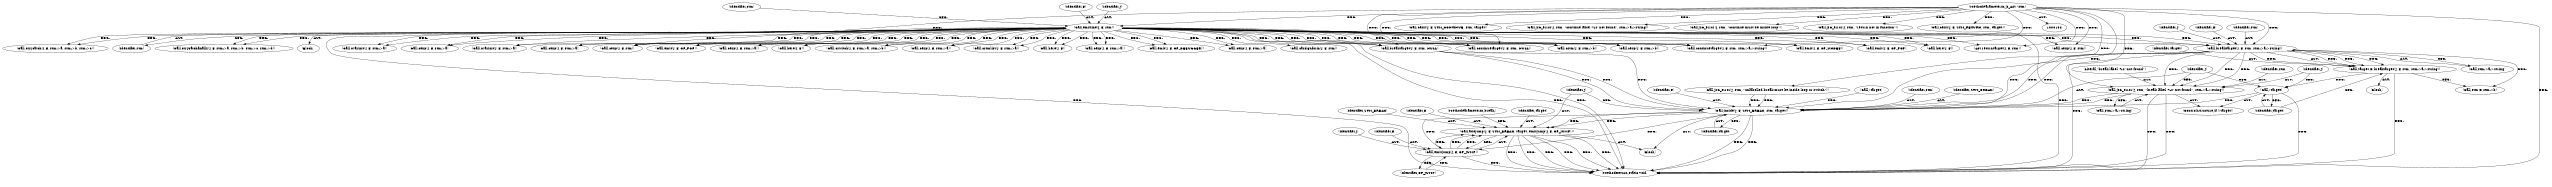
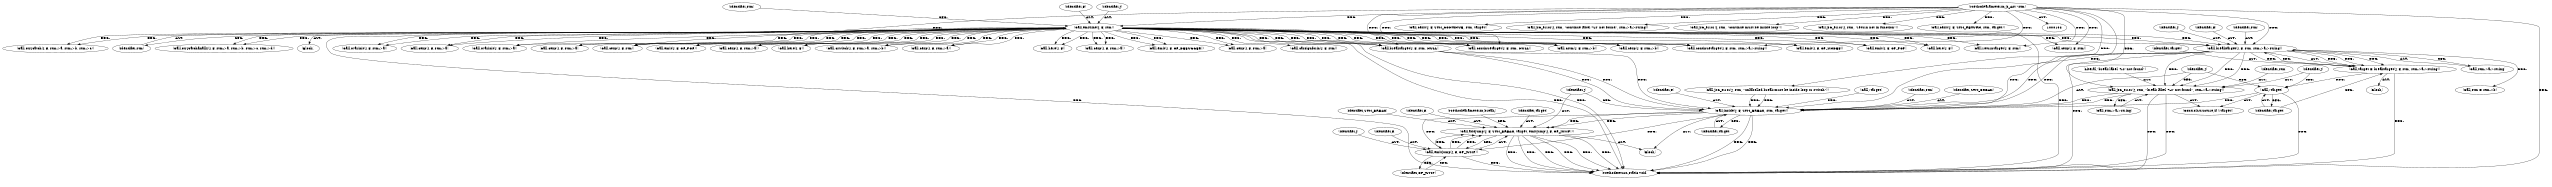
node "(Call,cstmlist(J, F, stm->a))": removed
node "(Ast,returntarget(J, F, stm))": label "(Ast,returntarget(J, F, stm))" -> "(Call,returntarget(J, F, stm))"
edge "(Call,target = breaktarget(J, F, stm, stm->a->string))" -> "(Call,stm = stm->b)": now "(Call,target = breaktarget(J, F, stm, stm->a->string))" -> "(Call,breaktarget(J, F, stm, stm->a->string))"
